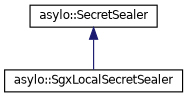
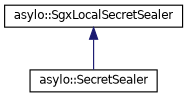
edge "asylo::SgxLocalSecretSealer" -> "asylo::SecretSealer": reversed
